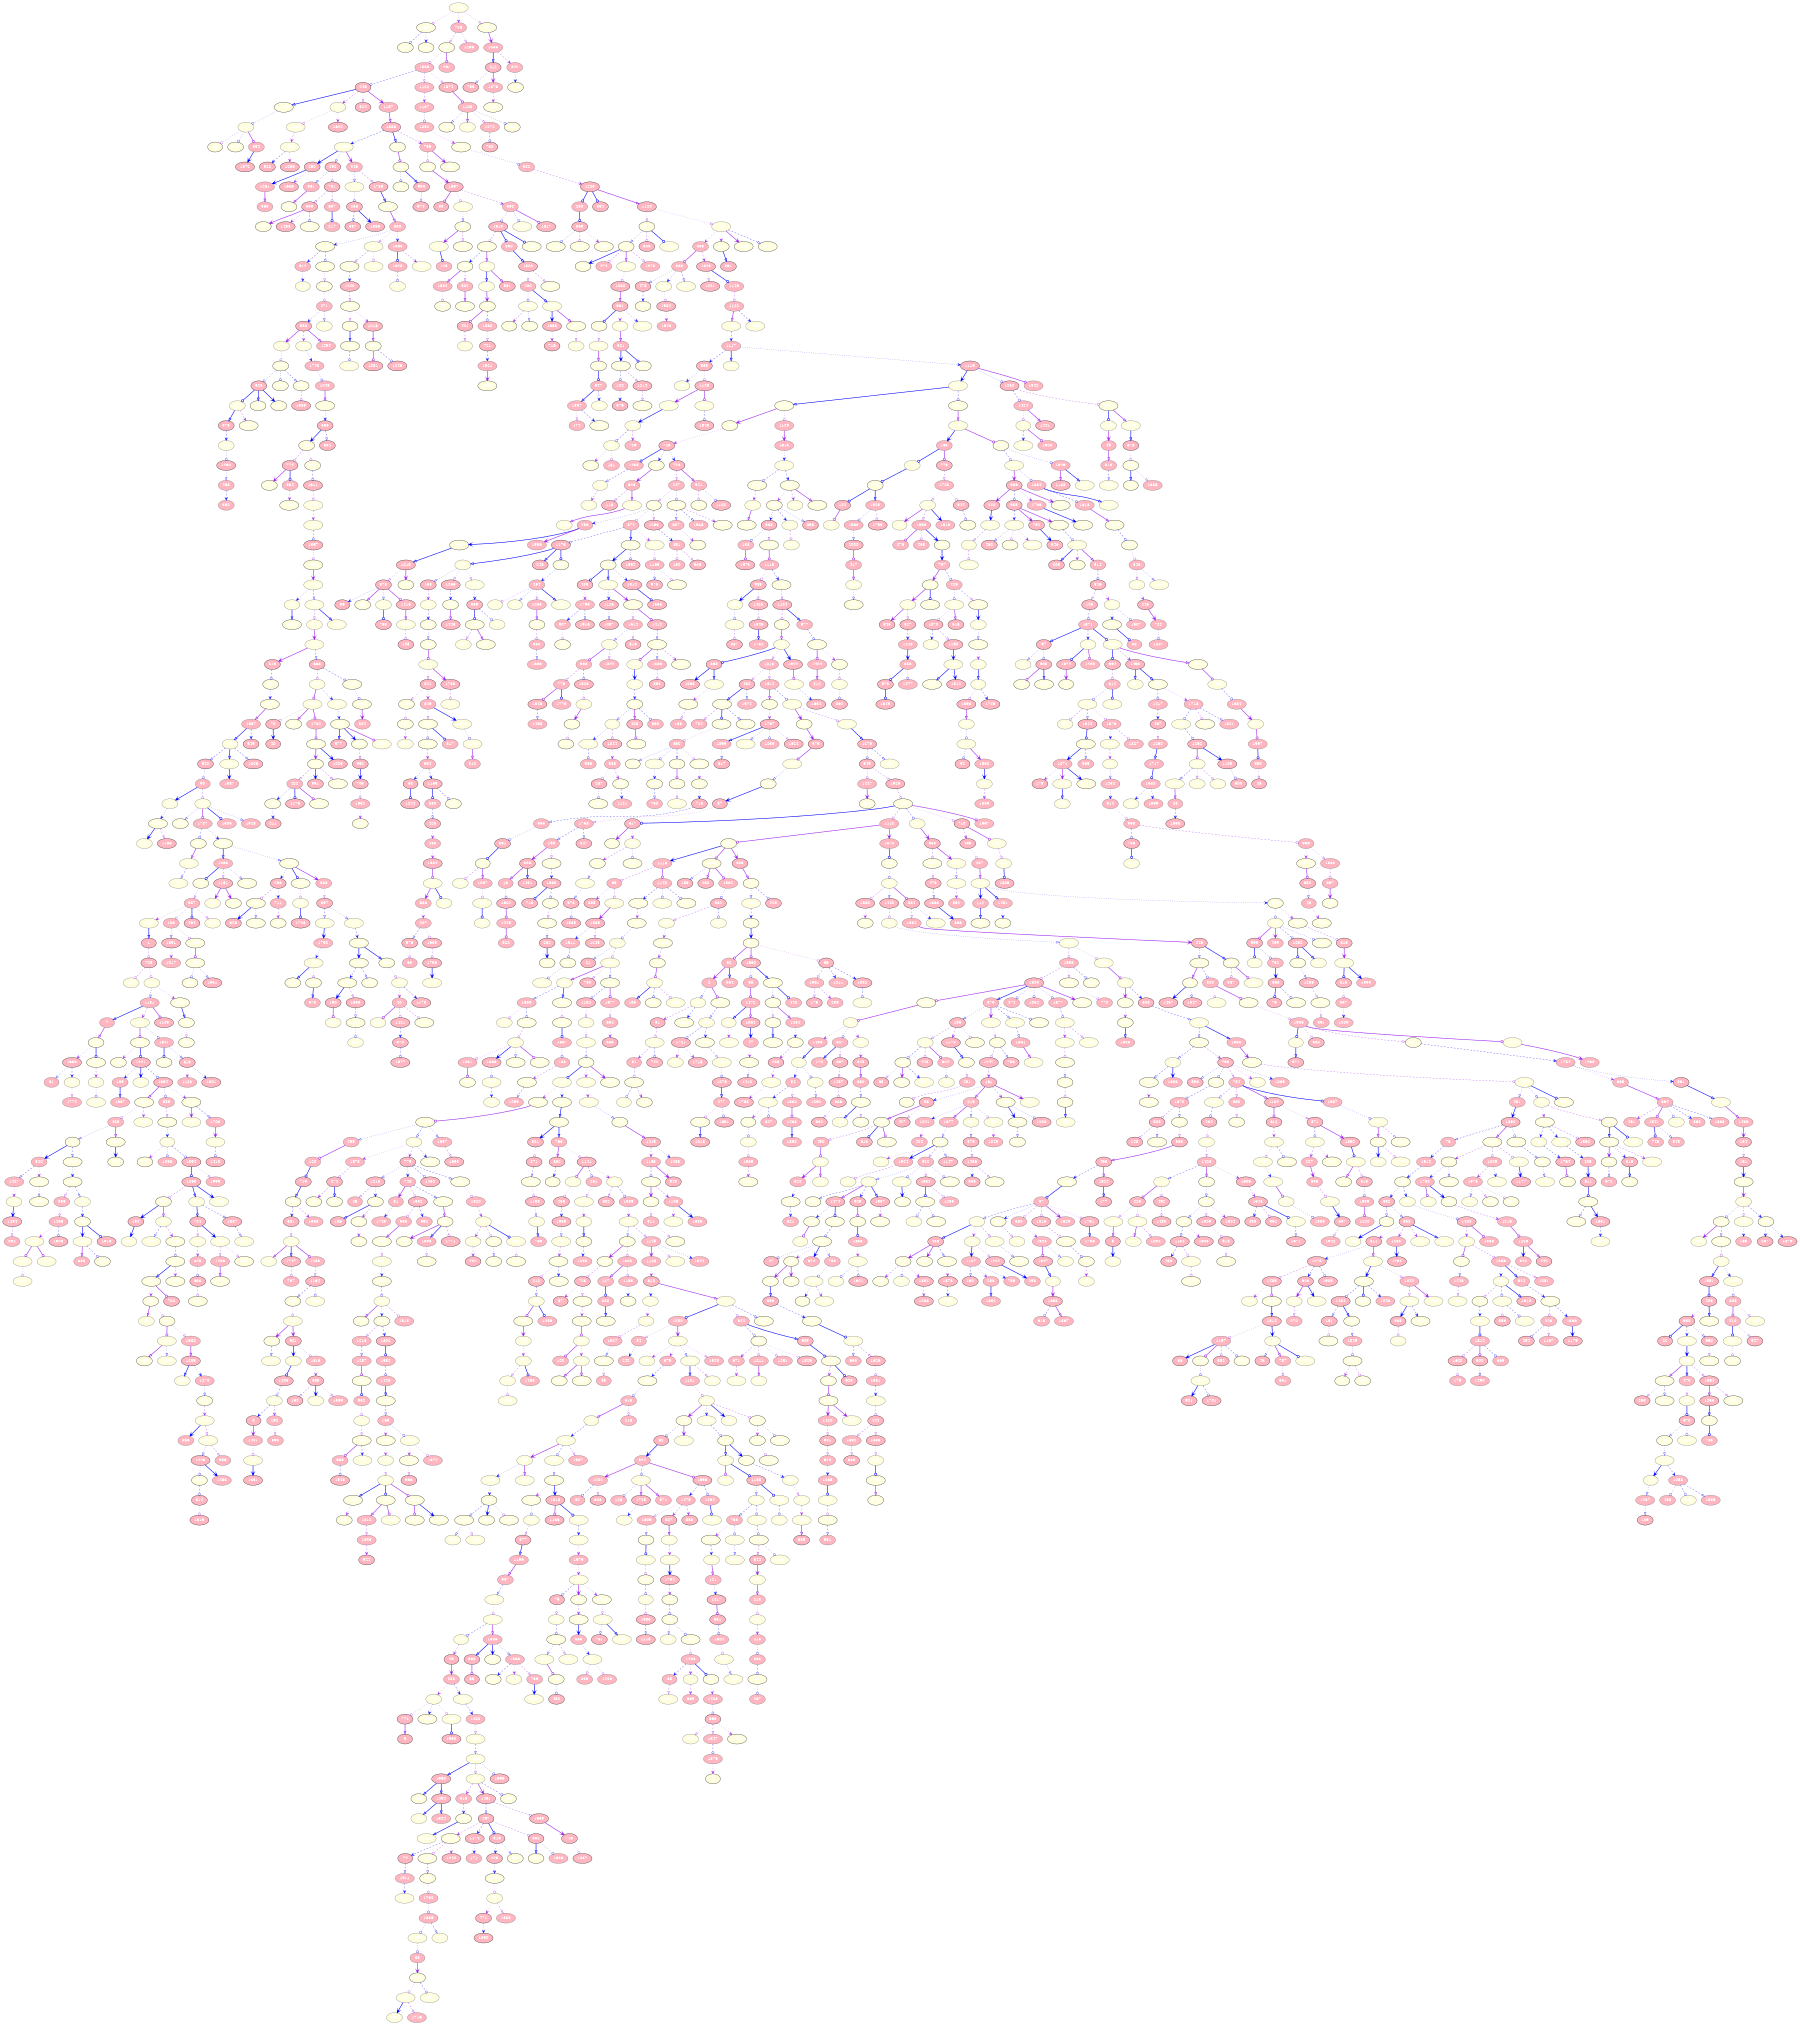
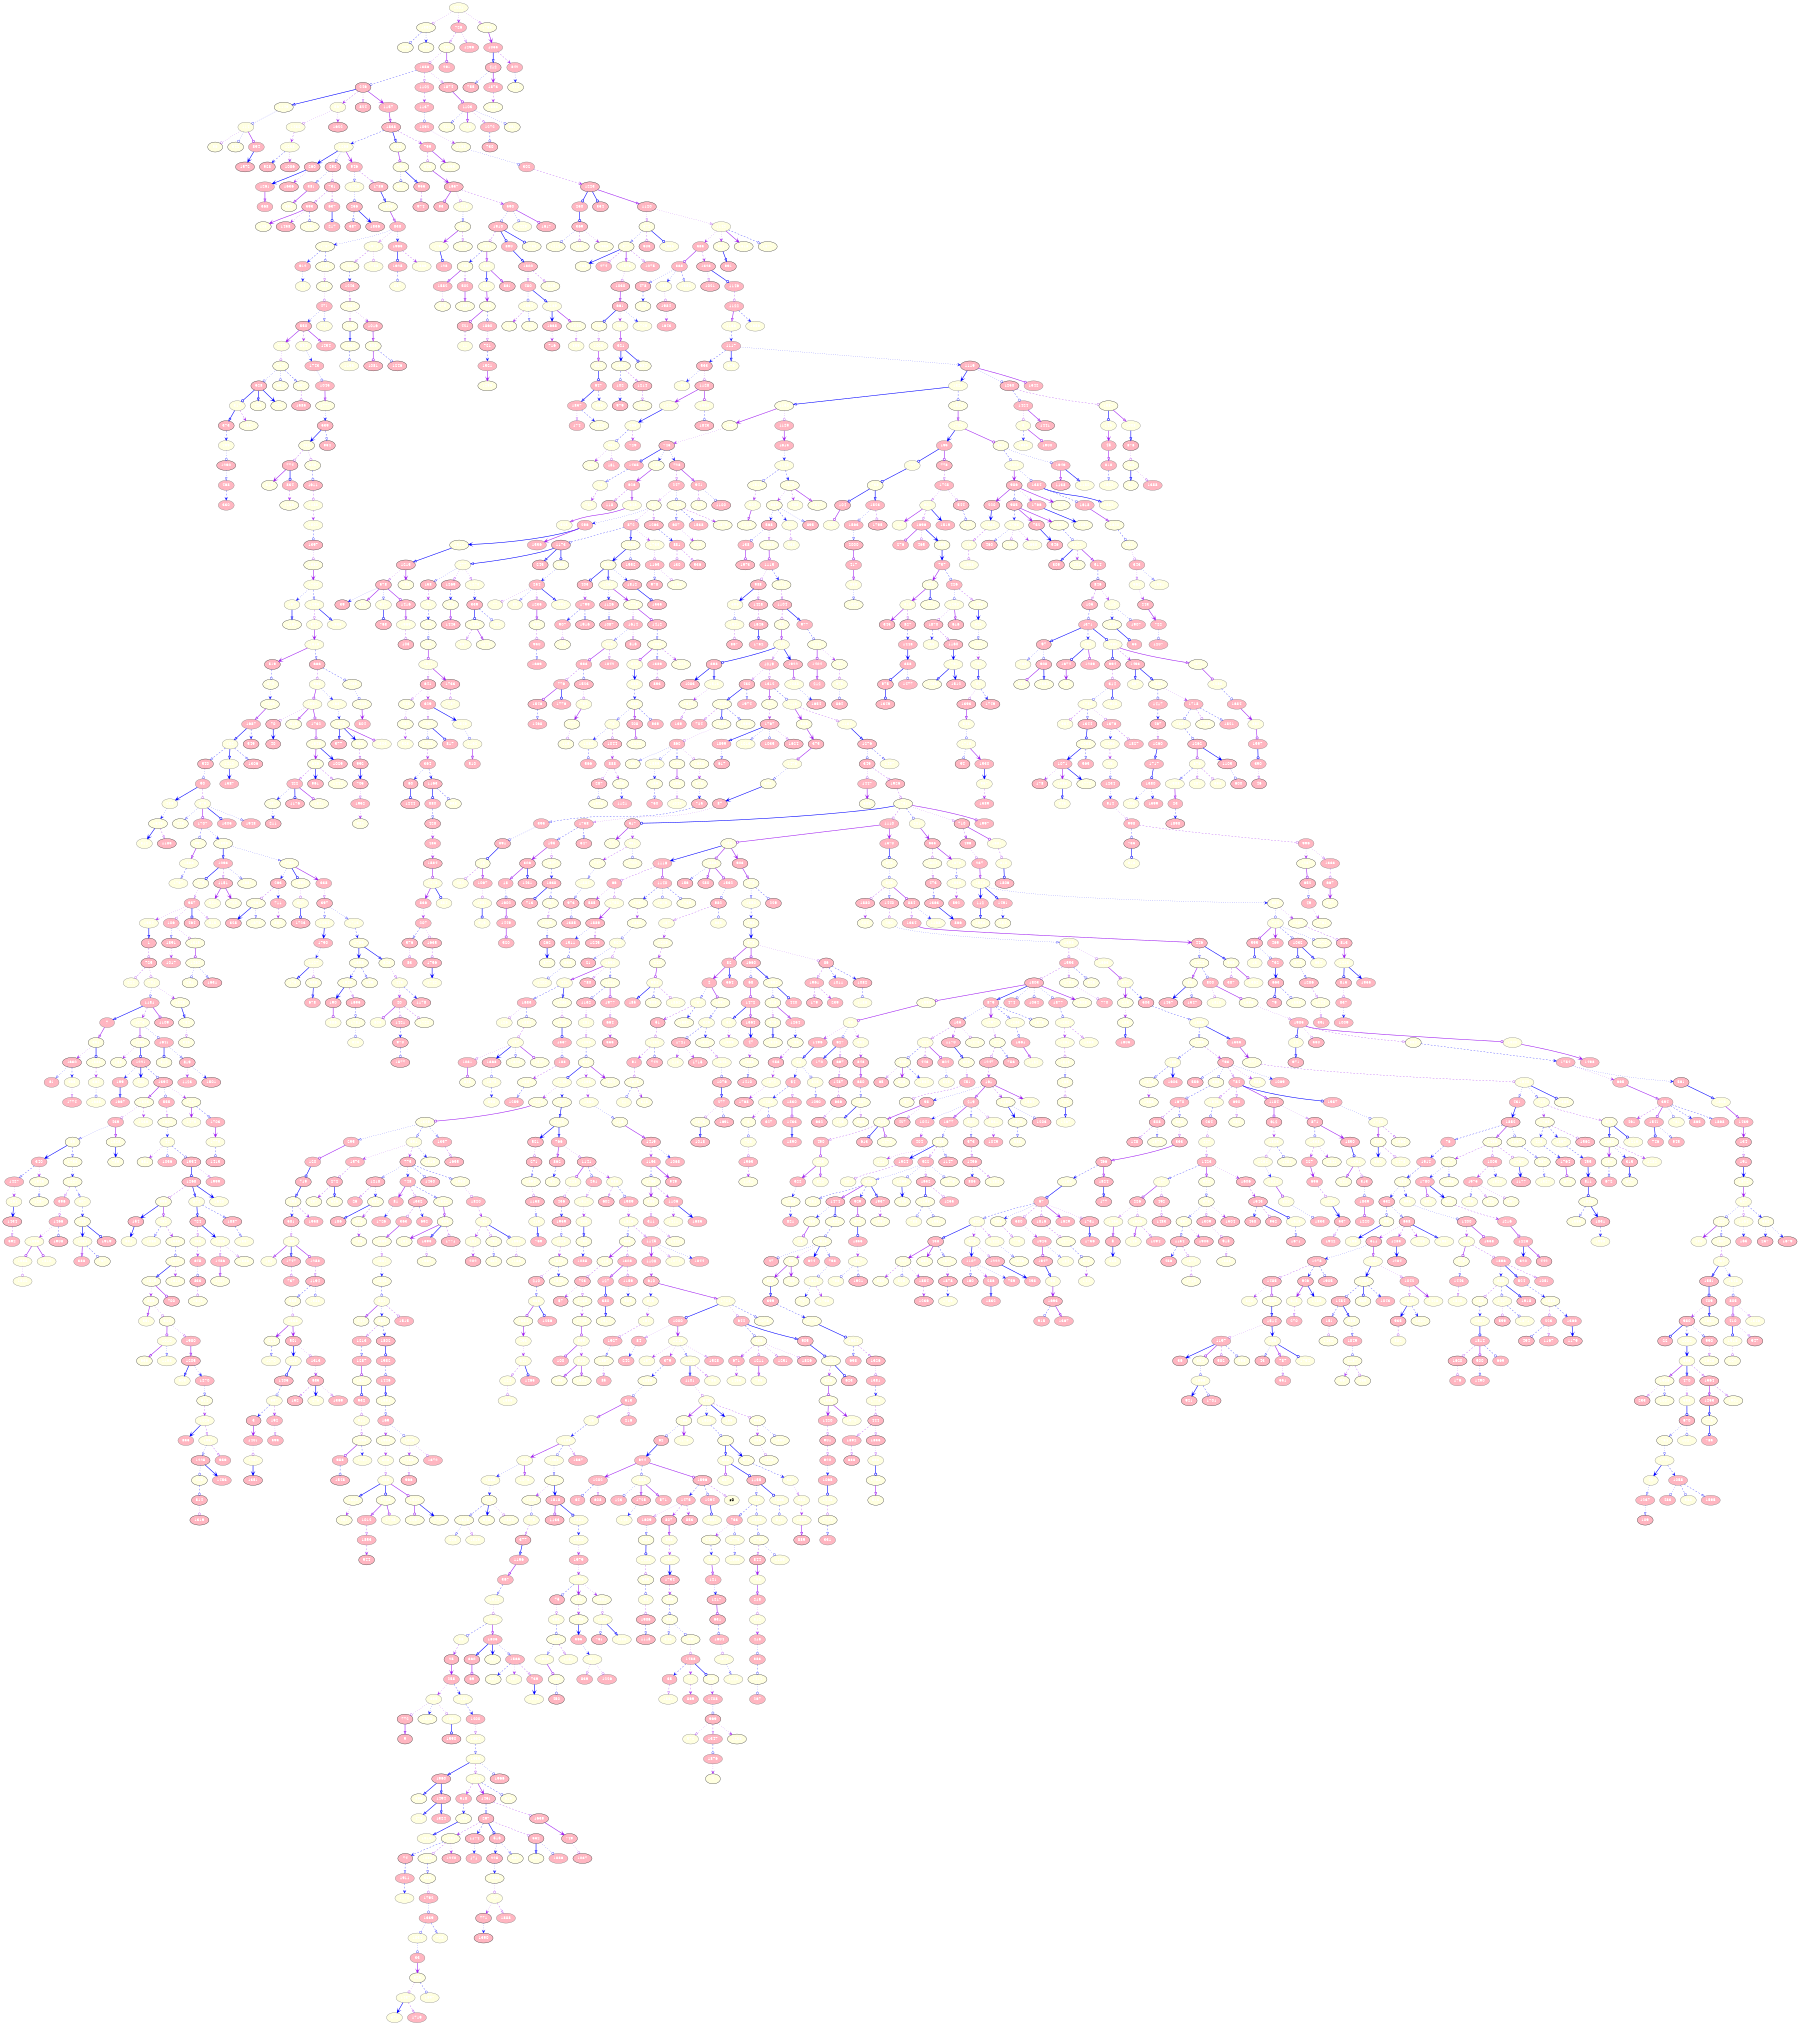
node "s0": added
